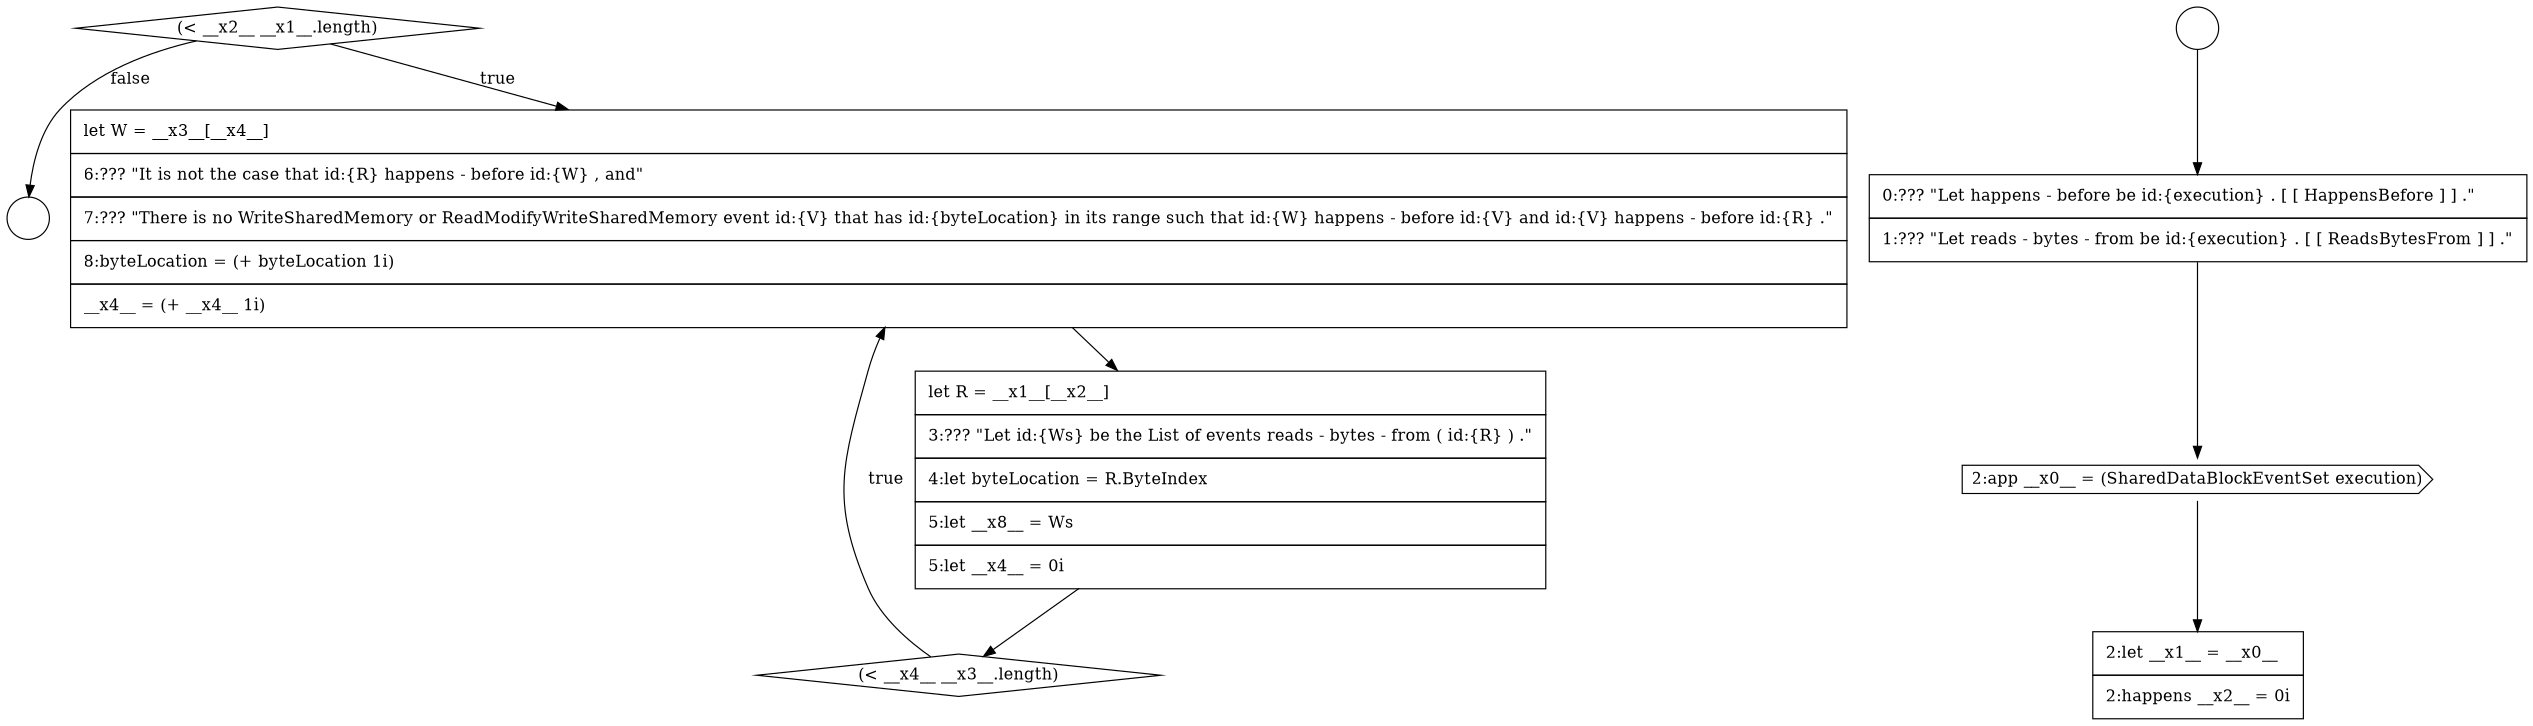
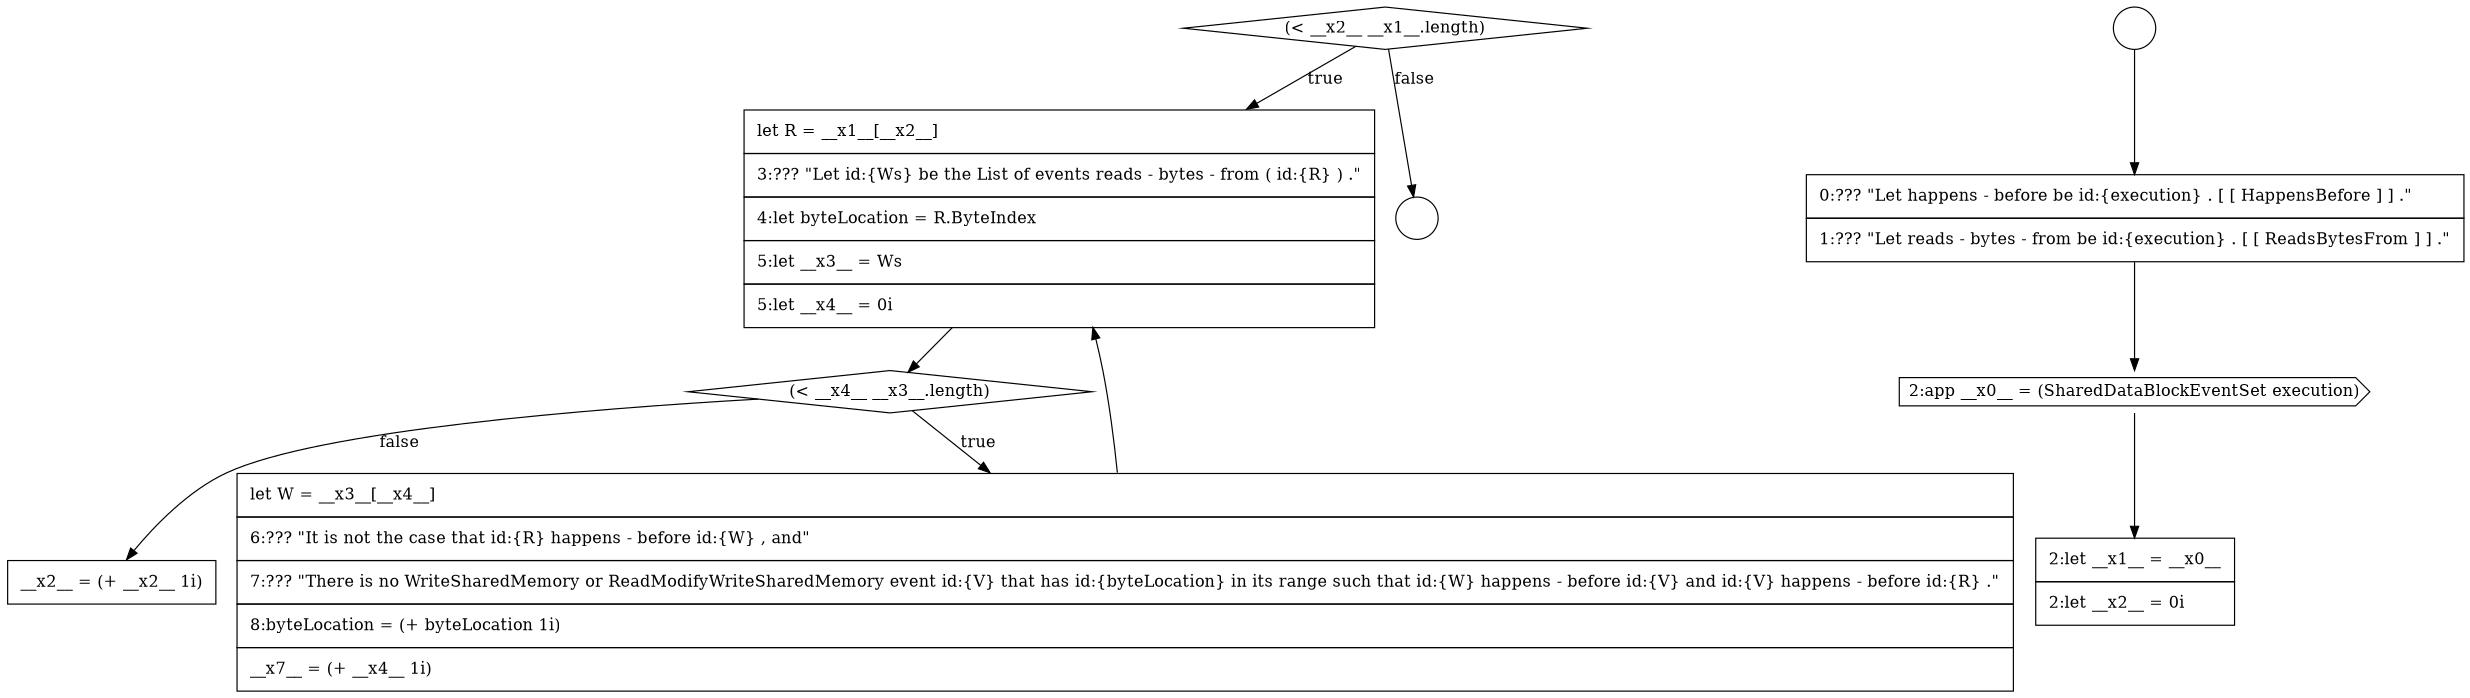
edge "(< __x2__ __x1__.length)" -> "let W = __x3__[__x4__]": now "(< __x2__ __x1__.length)" -> "let R = __x1__[__x2__]"
node "let W = __x3__[__x4__]": text "__x4__ = (+ __x4__ 1i)" -> "__x7__ = (+ __x4__ 1i)"
node "let R = __x1__[__x2__]": text "5:let __x8__ = Ws" -> "5:let __x3__ = Ws"
node "__x2__ = (+ __x2__ 1i)": added
node "2:let __x1__ = __x0__": text "2:happens __x2__ = 0i" -> "2:let __x2__ = 0i"
